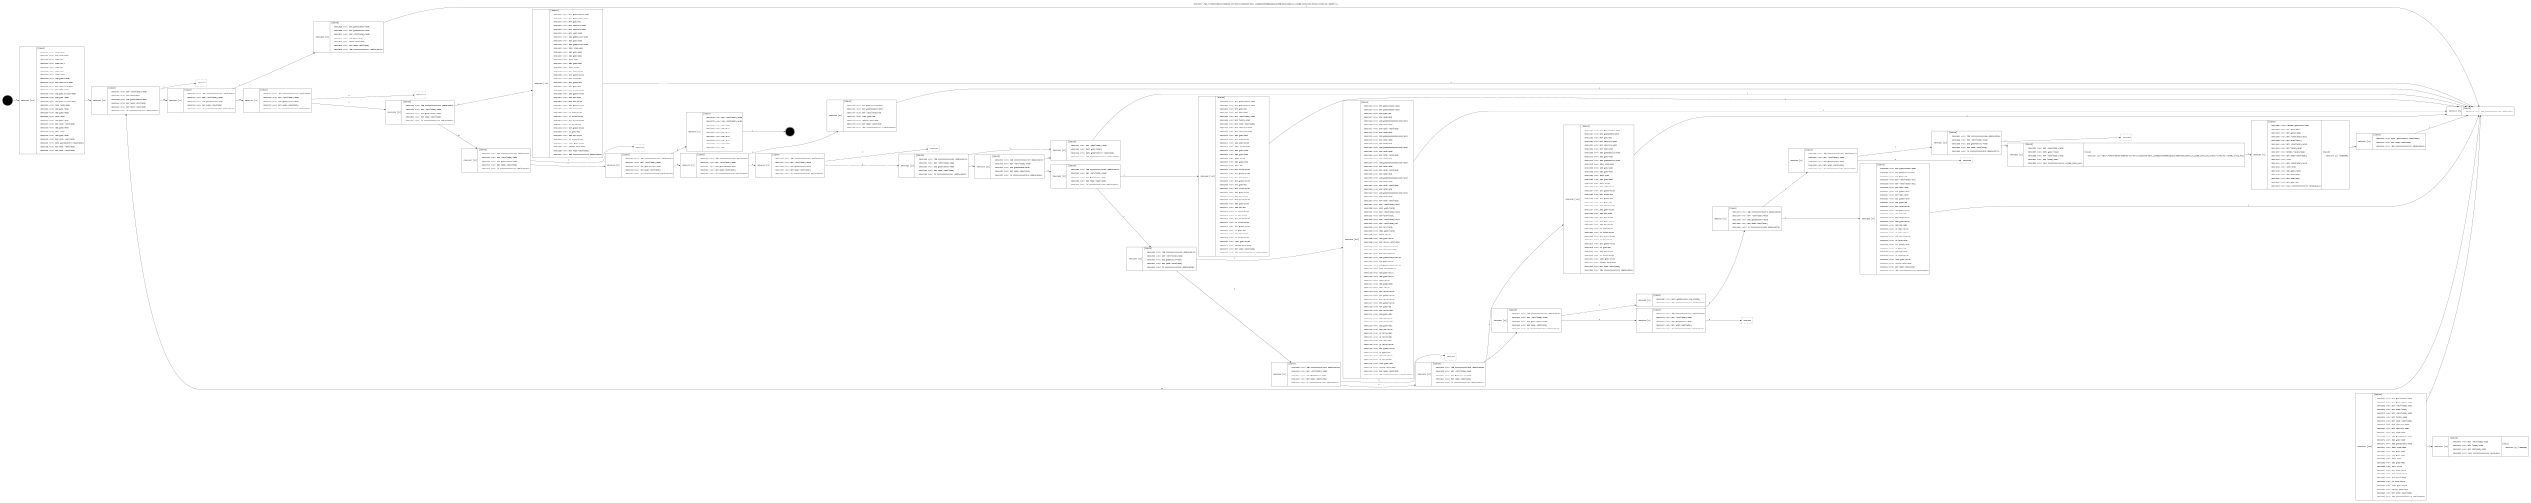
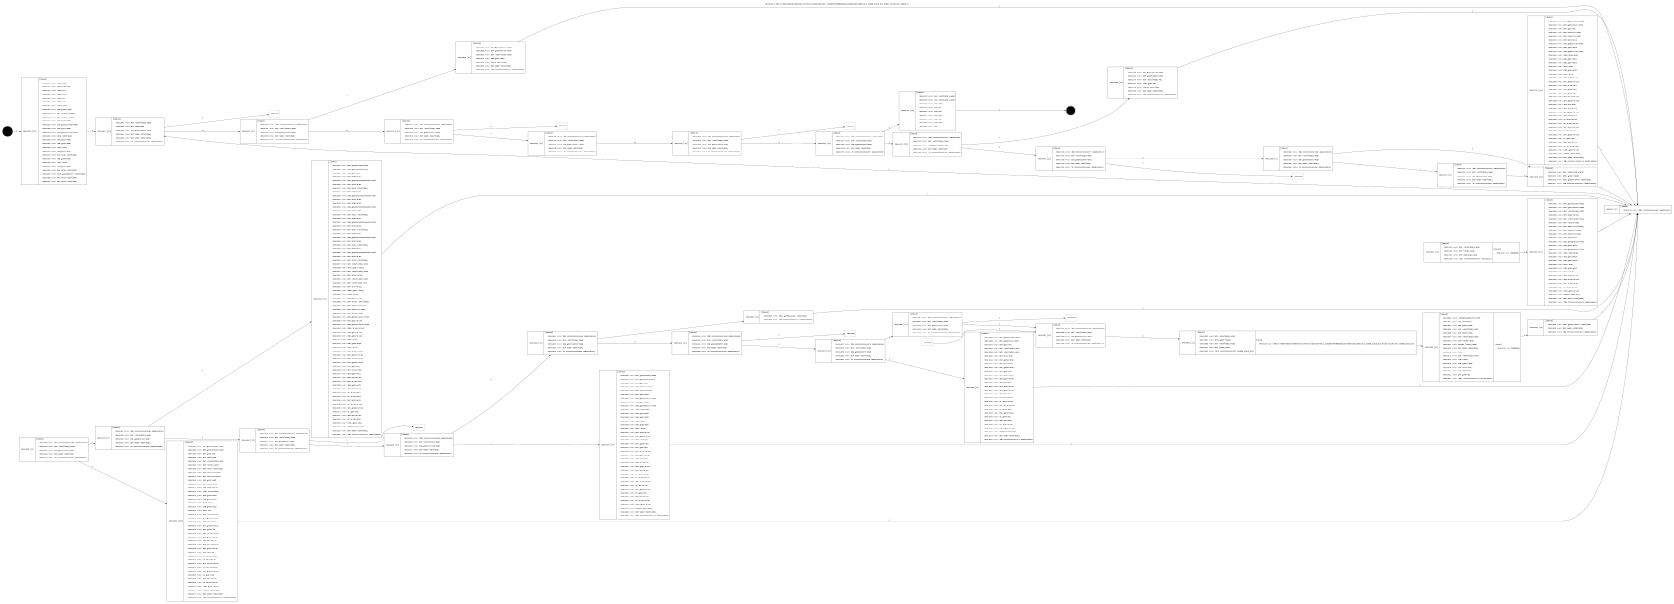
edge "0x40192e [25]" -> "0x401f56 [144]": removed, label "1"
edge "0x401aa5 [25]" -> "0x401abe": reversed
edge "0x4019c4 [25]" -> "0x4019dd [25]": removed, label "6"
edge "0x401dac [12]" -> "0x402119 [5]": added, label "1"
edge "0x401d40 [108]" -> "0x401d30 [16]": reversed
